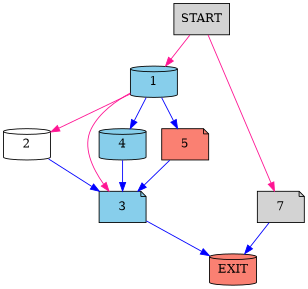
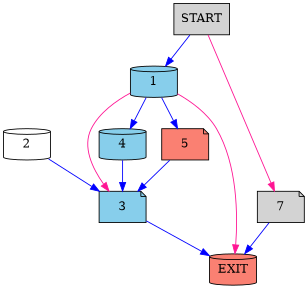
edge "START" -> "1": color deeppink -> blue
edge "1" -> "2": now "1" -> "EXIT"
